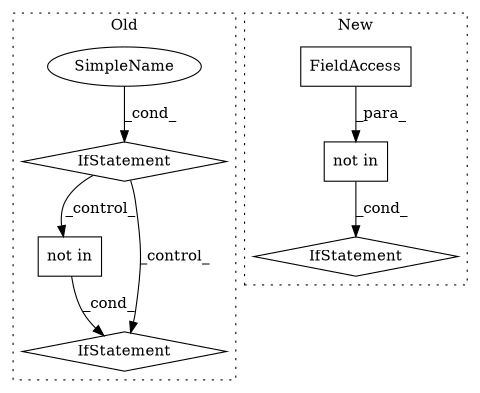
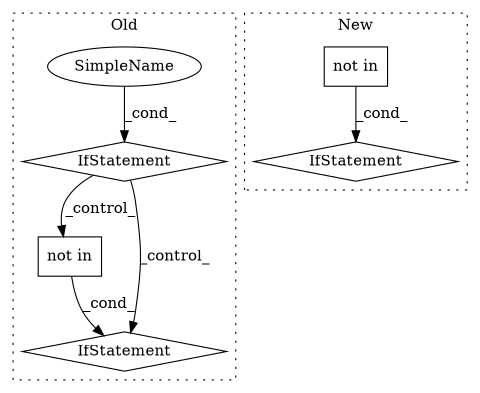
node "FieldAccess": removed
